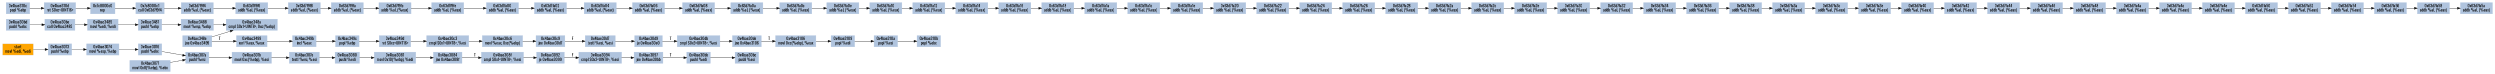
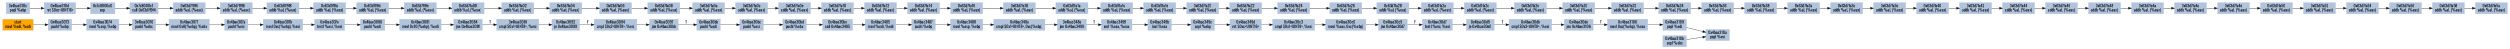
edge "0x4bae30bc pushl %esi" -> "0x4bae30bd pushl %ebx": added
edge "0x4bac348e jne 0x4bac3499" -> "0x4bac348a cmpl $0x1<UINT8>, 0xc(%ebp)": reversed
edge "0x4bae310a popl %esi" -> "0x4bae310b popl %ebx": reversed
edge "0x4bae3076 pushl %ebx" -> "0x4bae307a pushl %esi": now "0x4bae3076 pushl %ebx" -> "0x4bae3077 movl 0x8(%ebp), %ebx"
